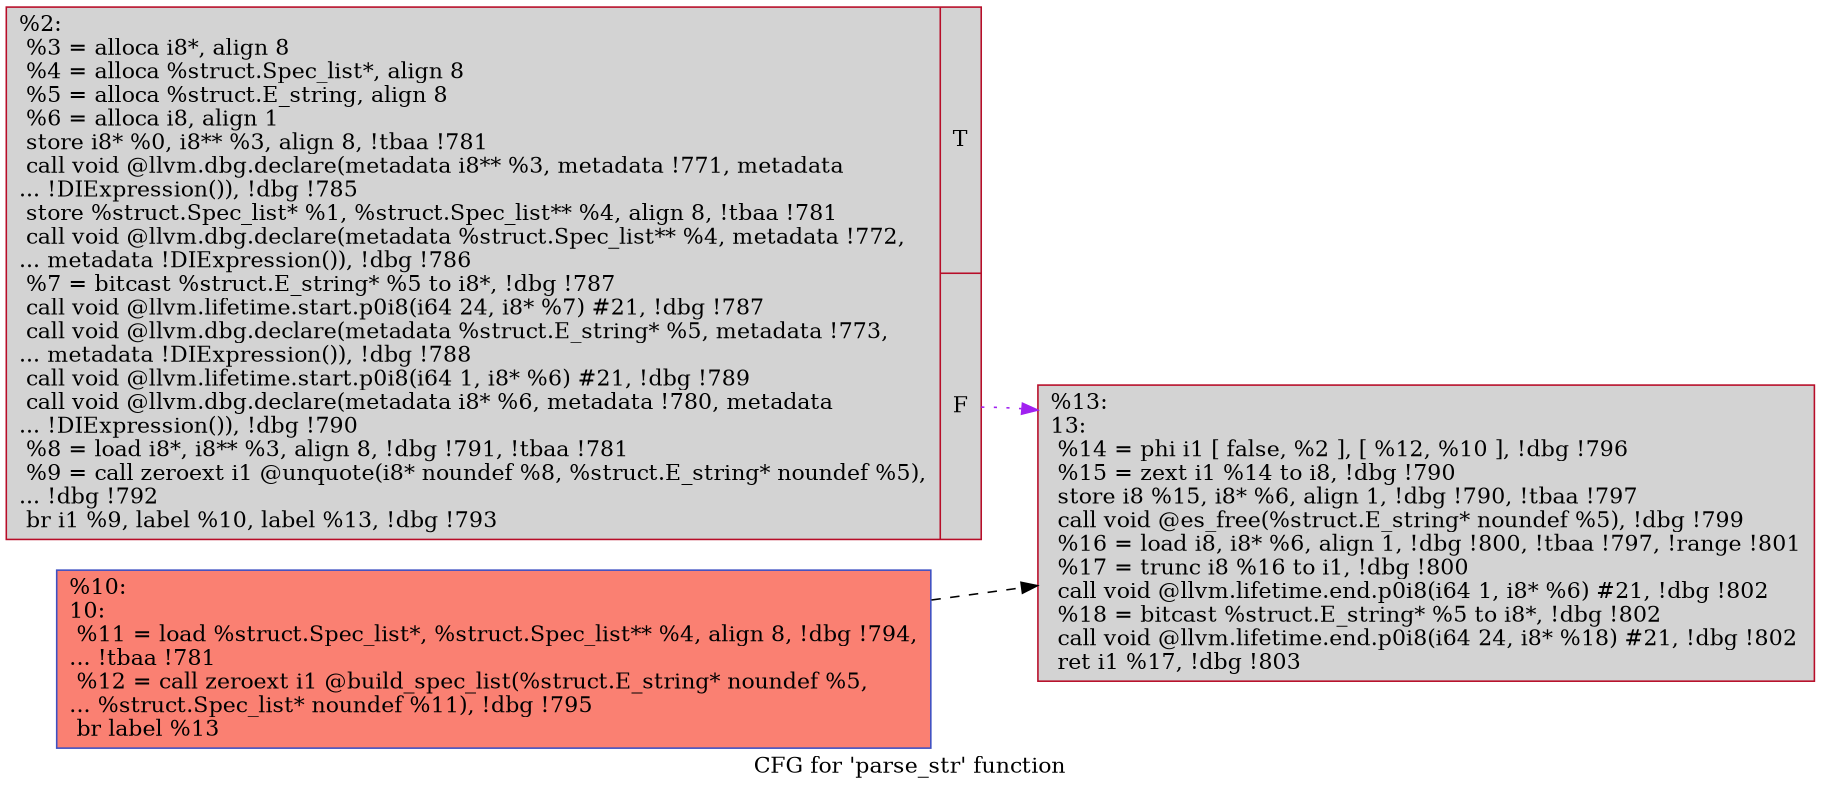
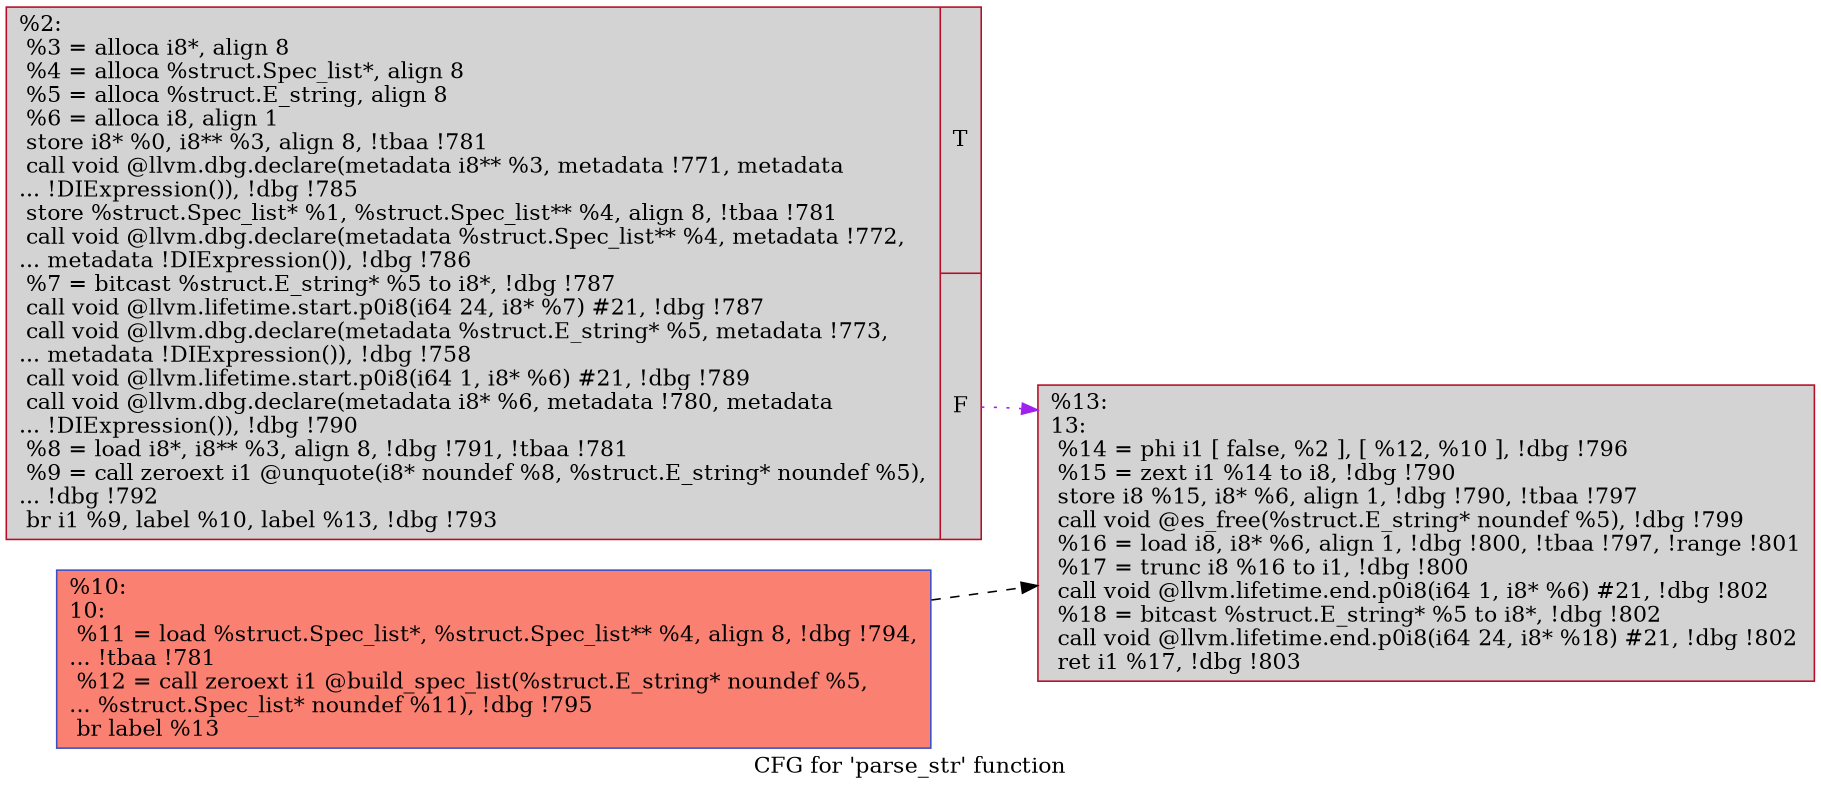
node "%2:": text "... metadata !DIExpression()), !dbg !788" -> "... metadata !DIExpression()), !dbg !758"
